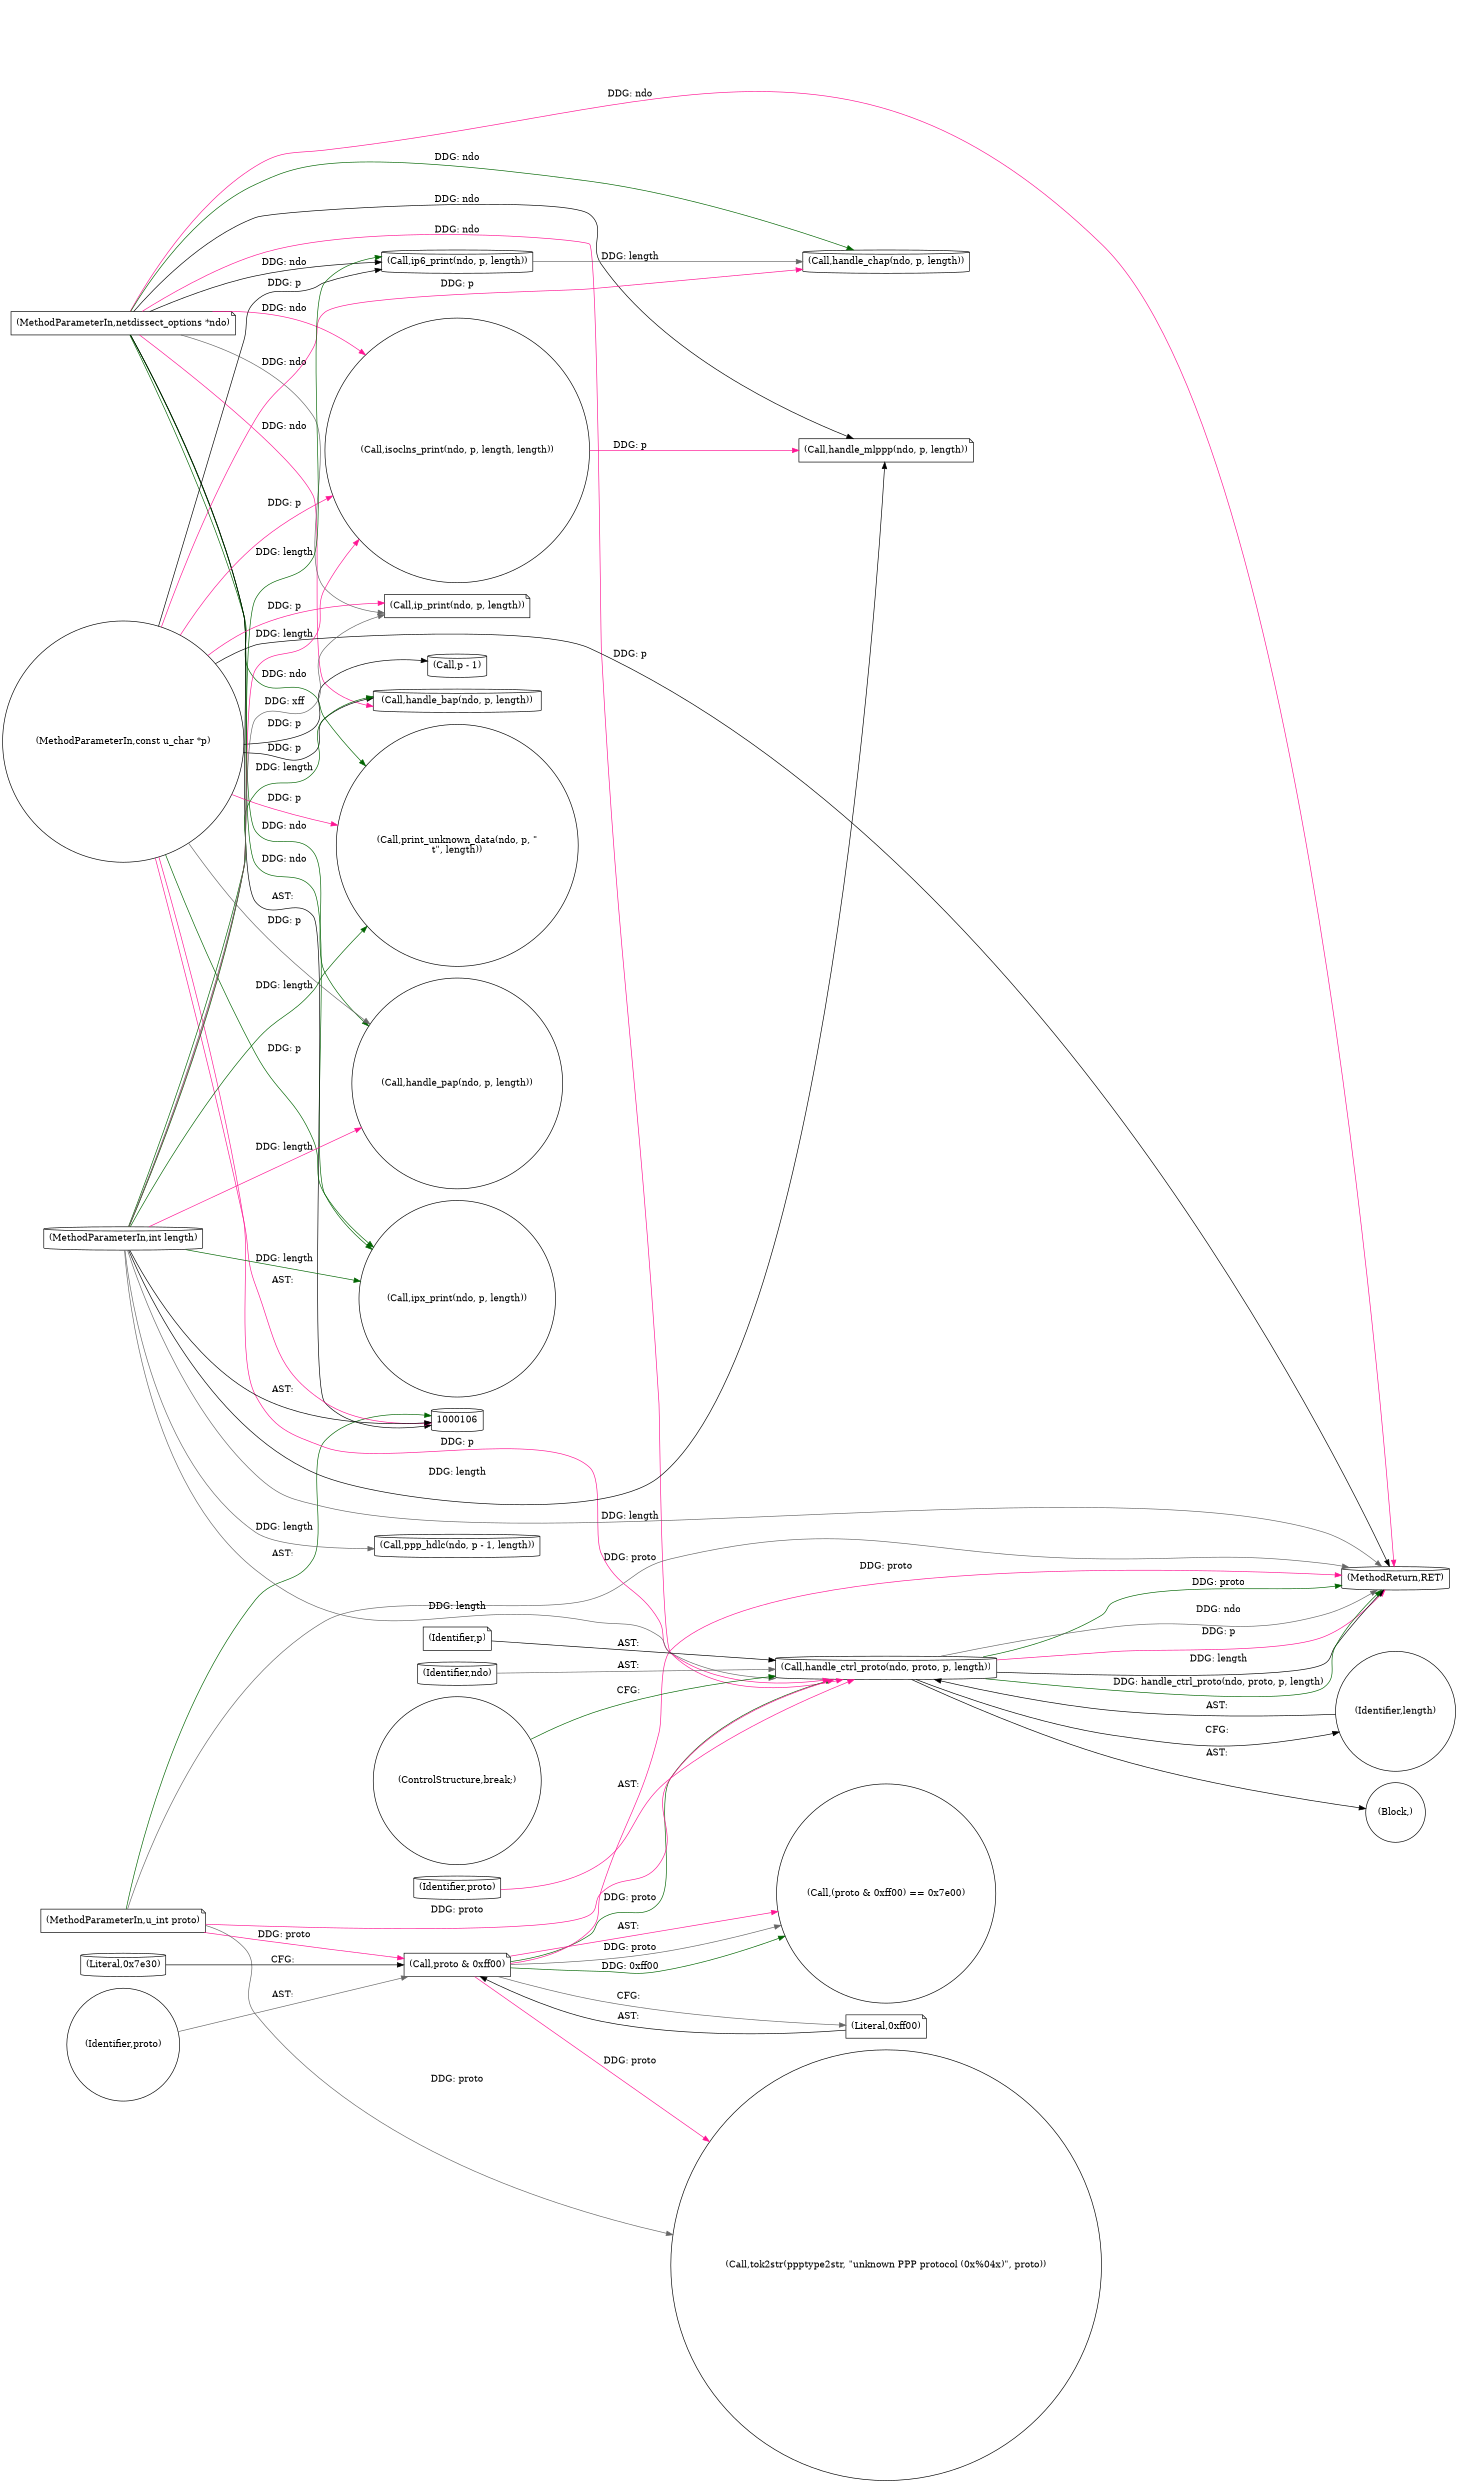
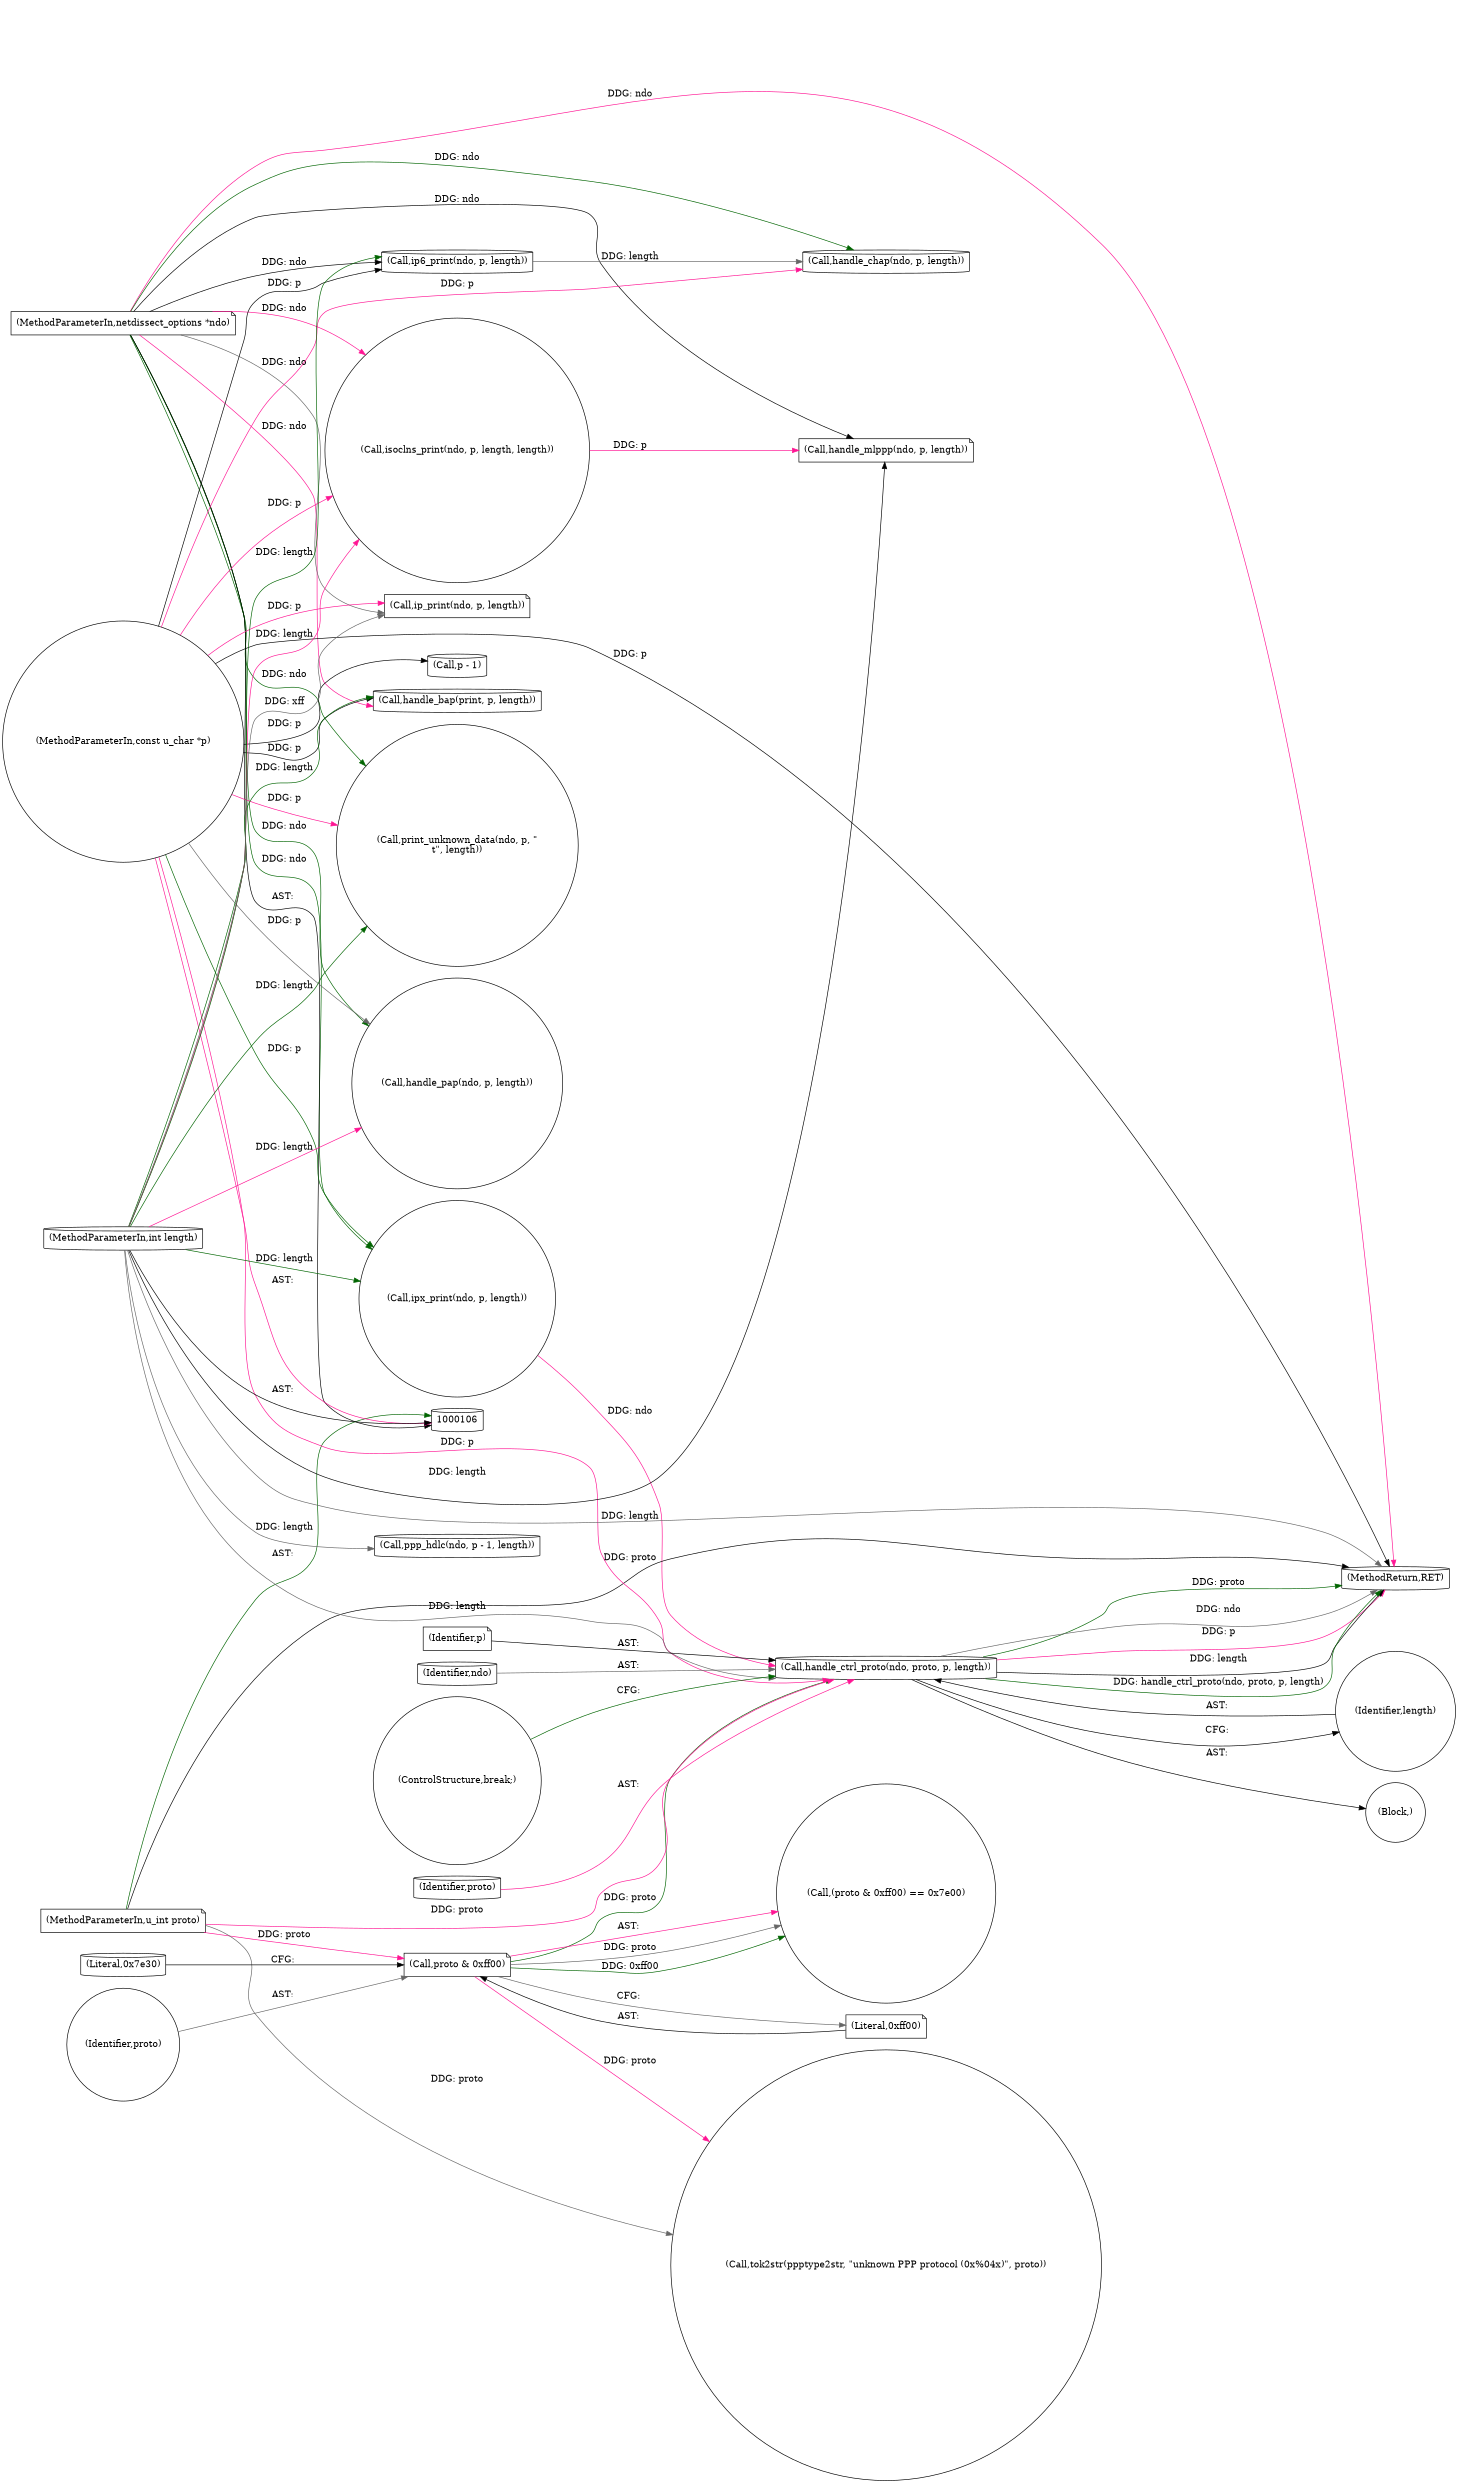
node "(Call,handle_bap(ndo, p, length))": label "(Call,handle_bap(ndo, p, length))" -> "(Call,handle_bap(print, p, length))"
edge "(MethodParameterIn,netdissect_options *ndo)" -> "(Call,handle_ctrl_proto(ndo, proto, p, length))": now "(Call,ipx_print(ndo, p, length))" -> "(Call,handle_ctrl_proto(ndo, proto, p, length))"
edge "(MethodParameterIn,u_int proto)" -> "(MethodReturn,RET)": color gray40 -> black
edge "(Call,proto & 0xff00)" -> "(MethodReturn,RET)": removed, label "DDG: proto"
